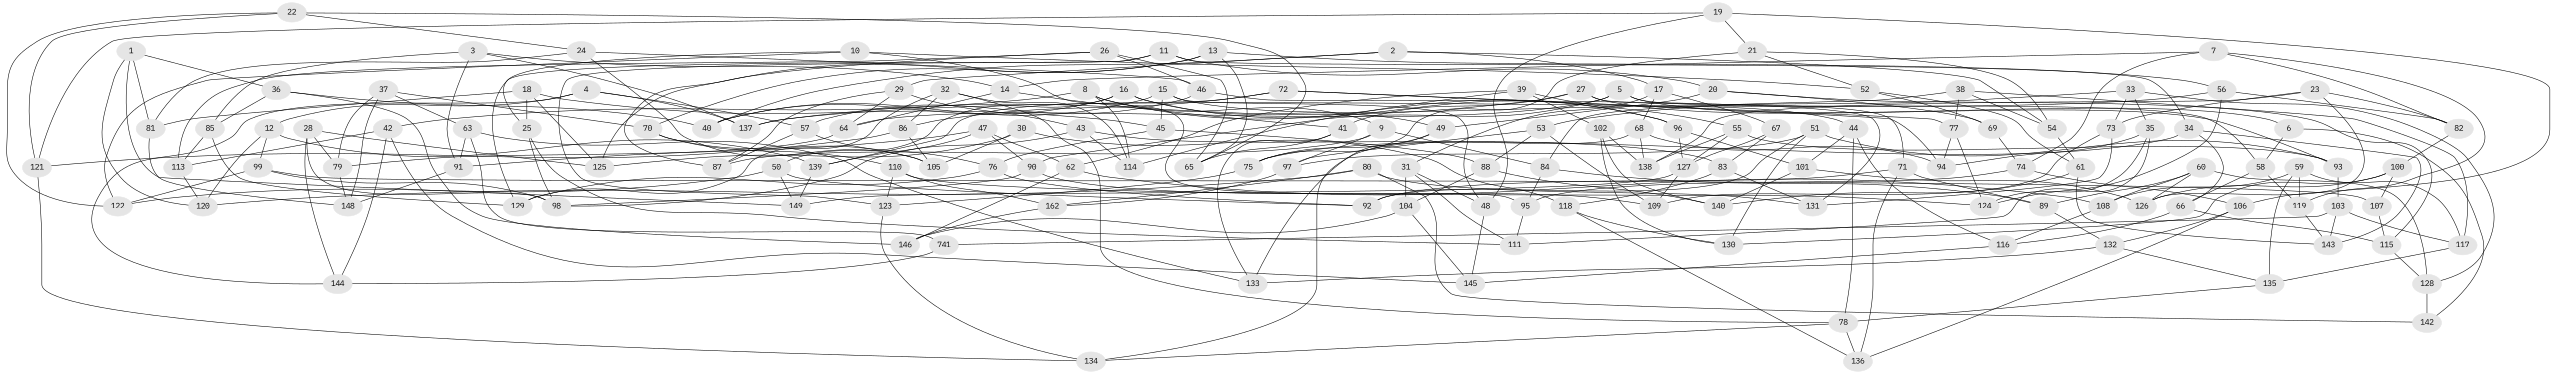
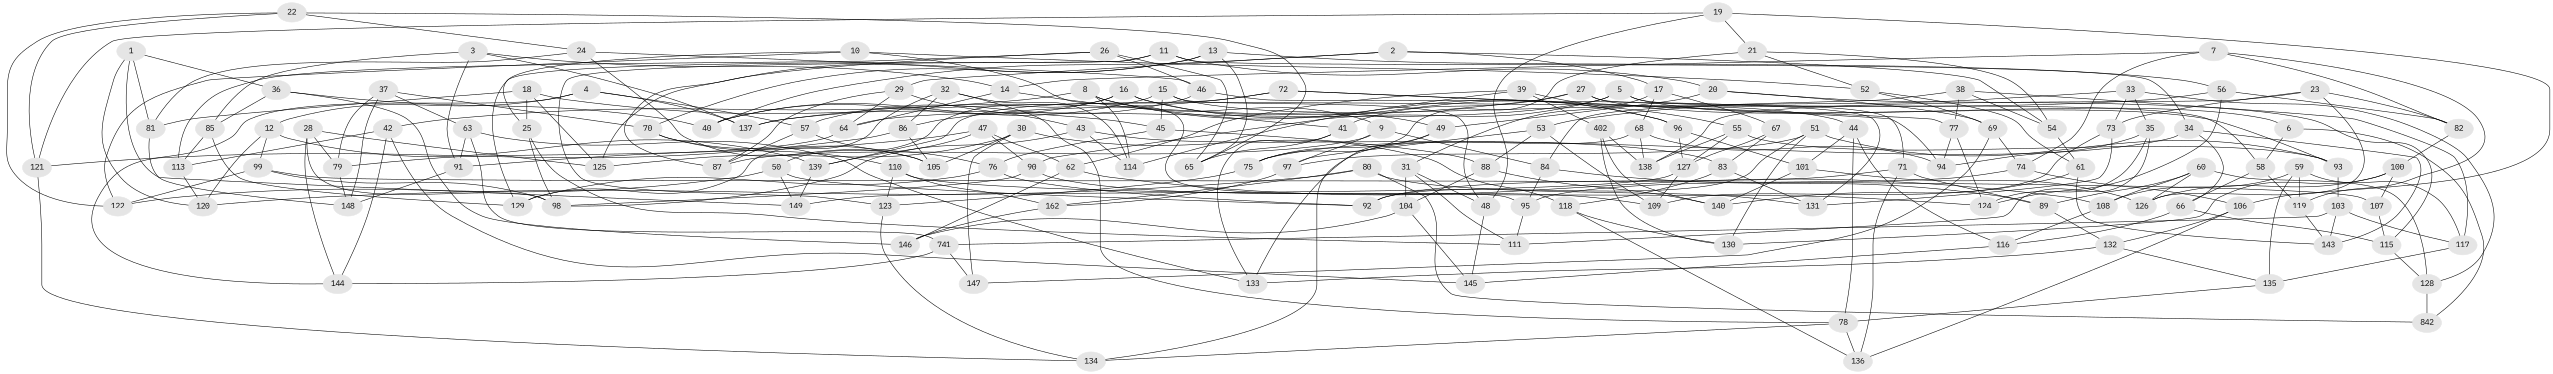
node "102": label "102" -> "402"
node "147": added
node "142": label "142" -> "842"
